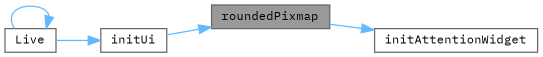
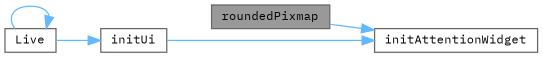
edge "initUi" -> "roundedPixmap": now "initUi" -> "initAttentionWidget"
